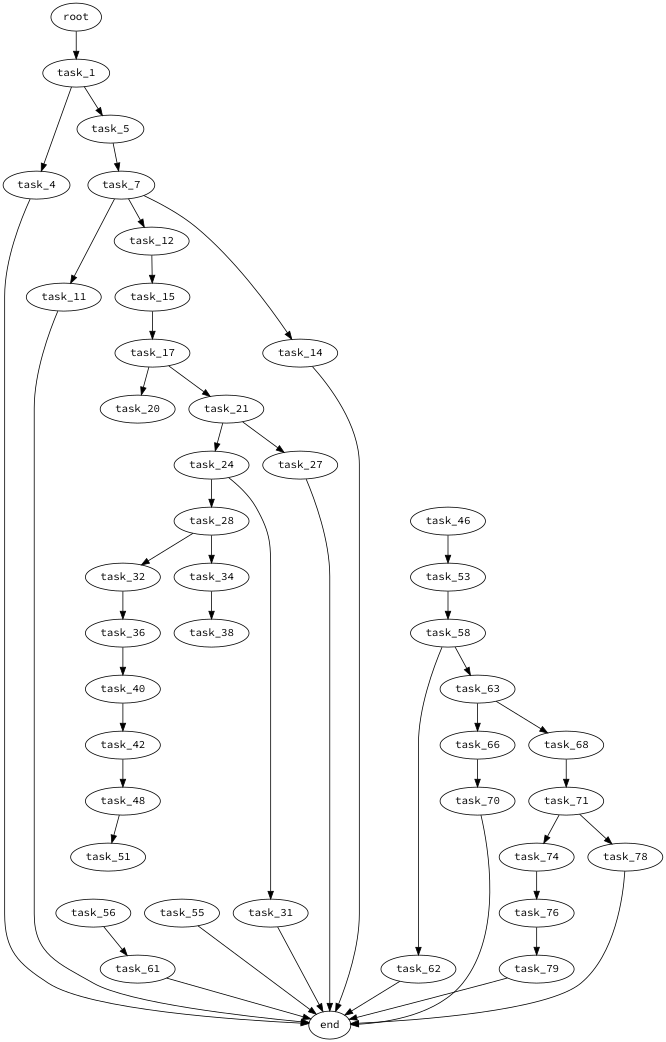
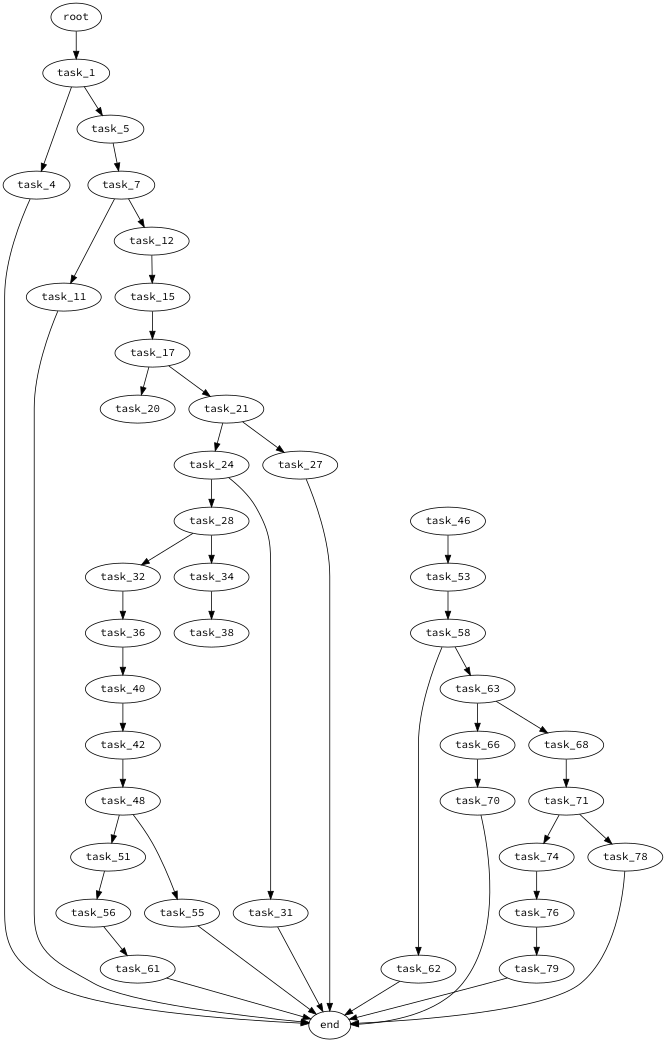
node "task_14": removed
edge "task_48" -> "task_55": added
edge "task_51" -> "task_56": added
